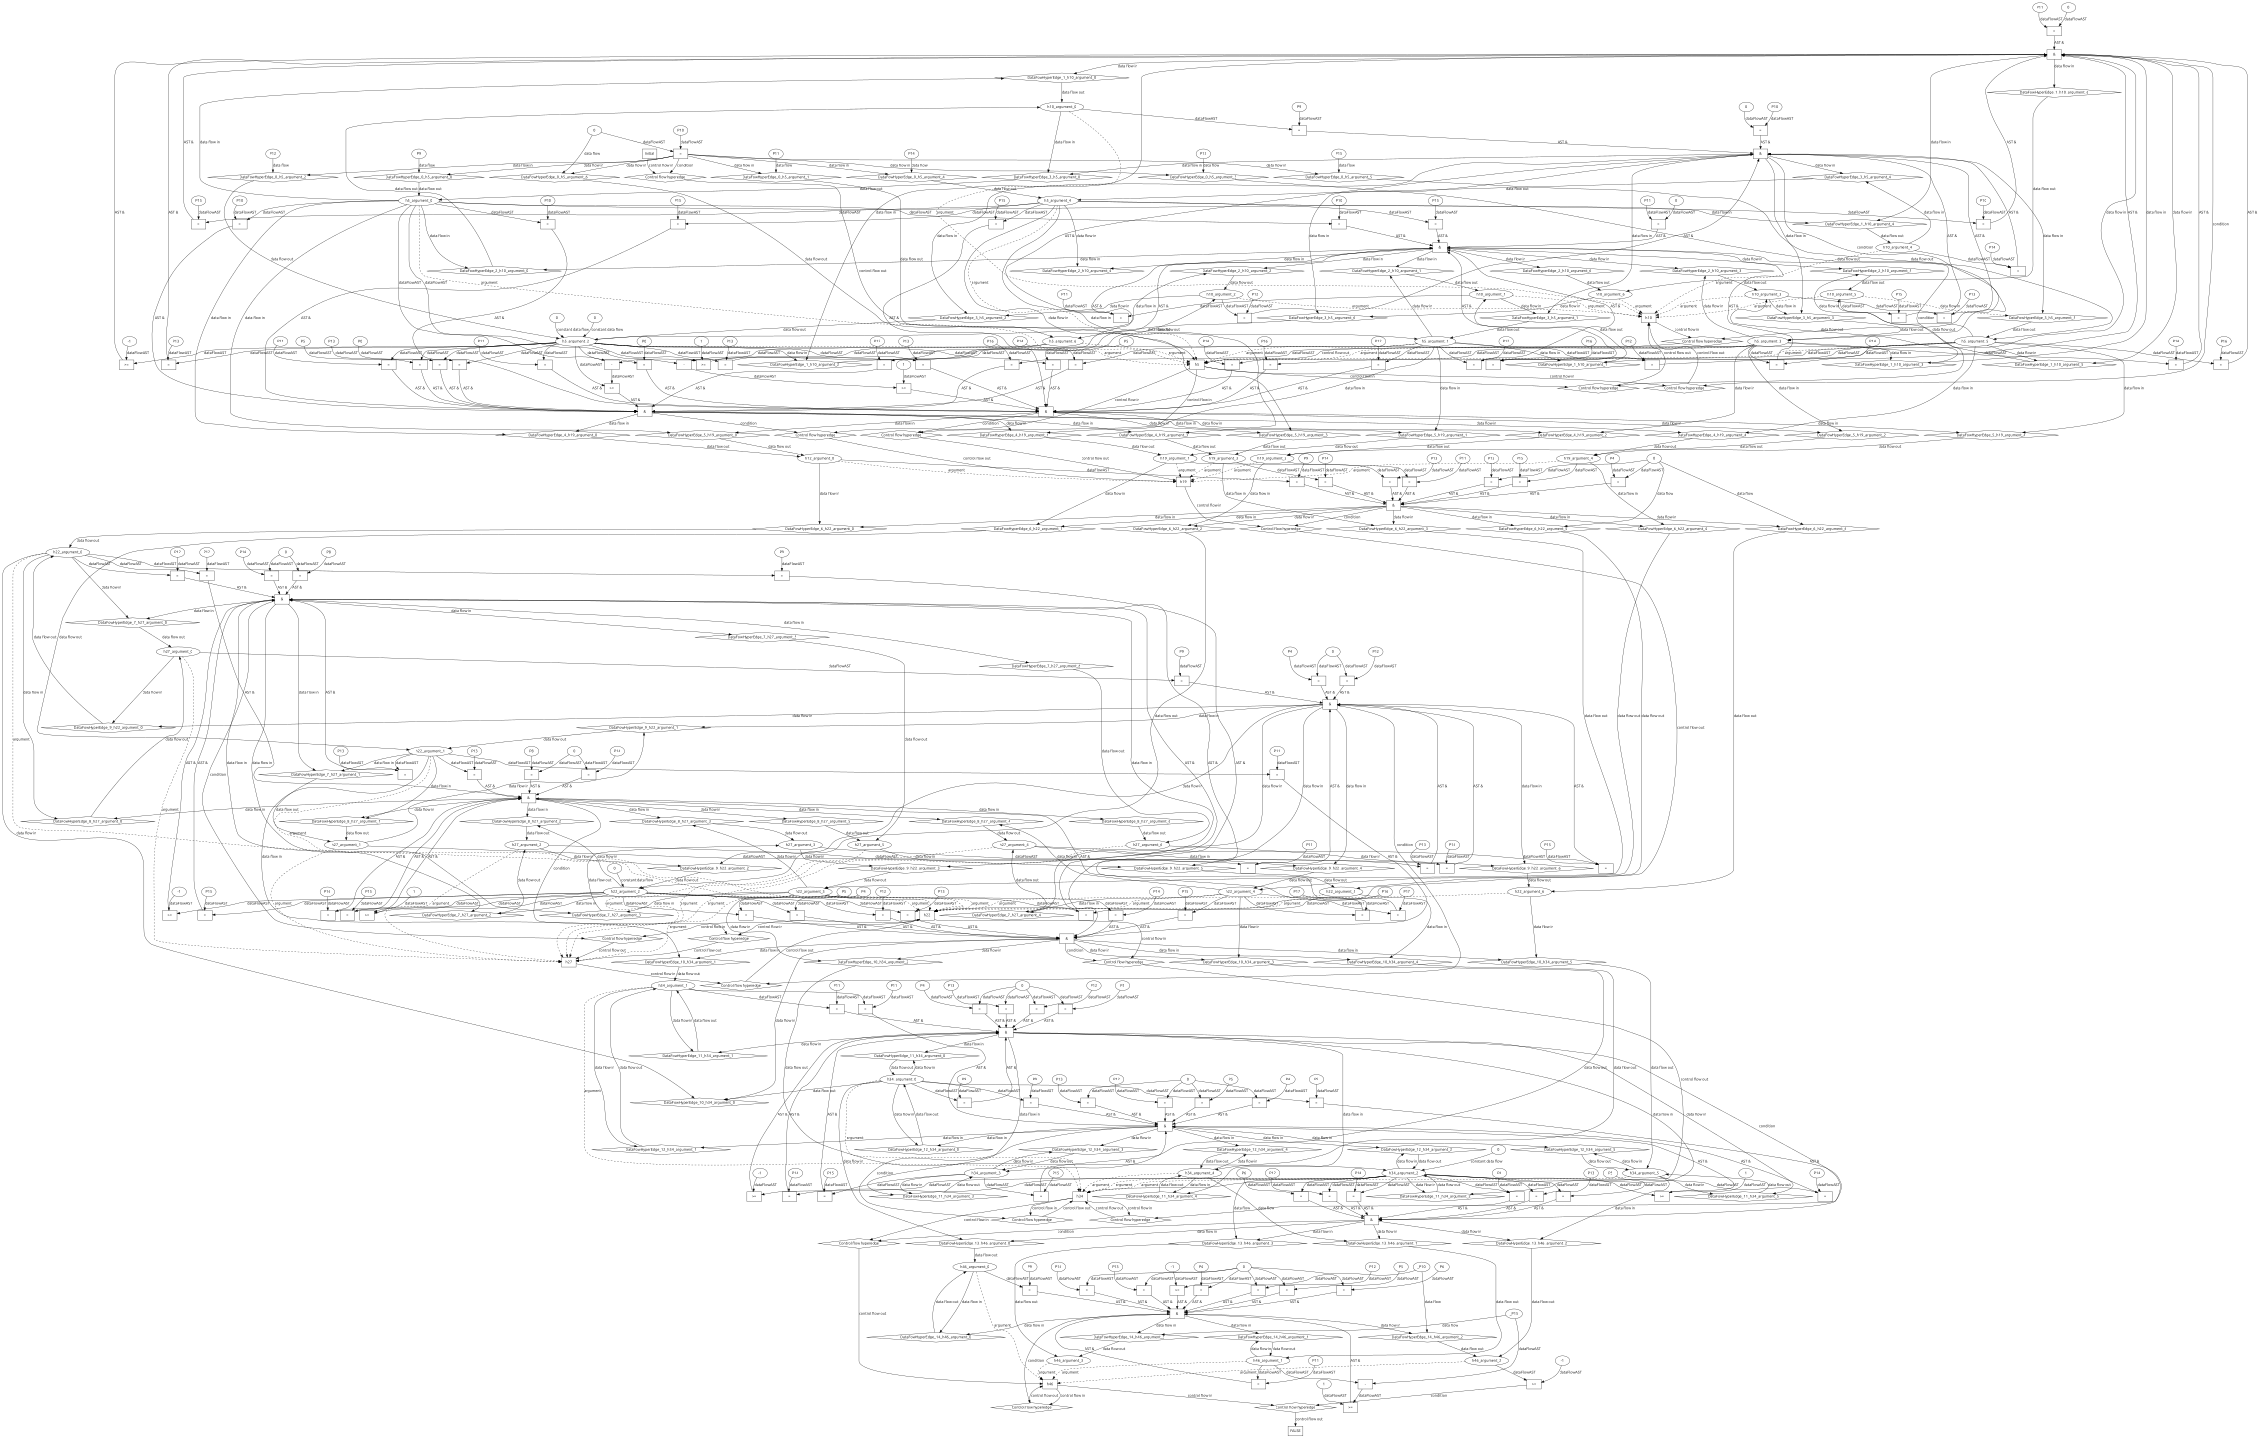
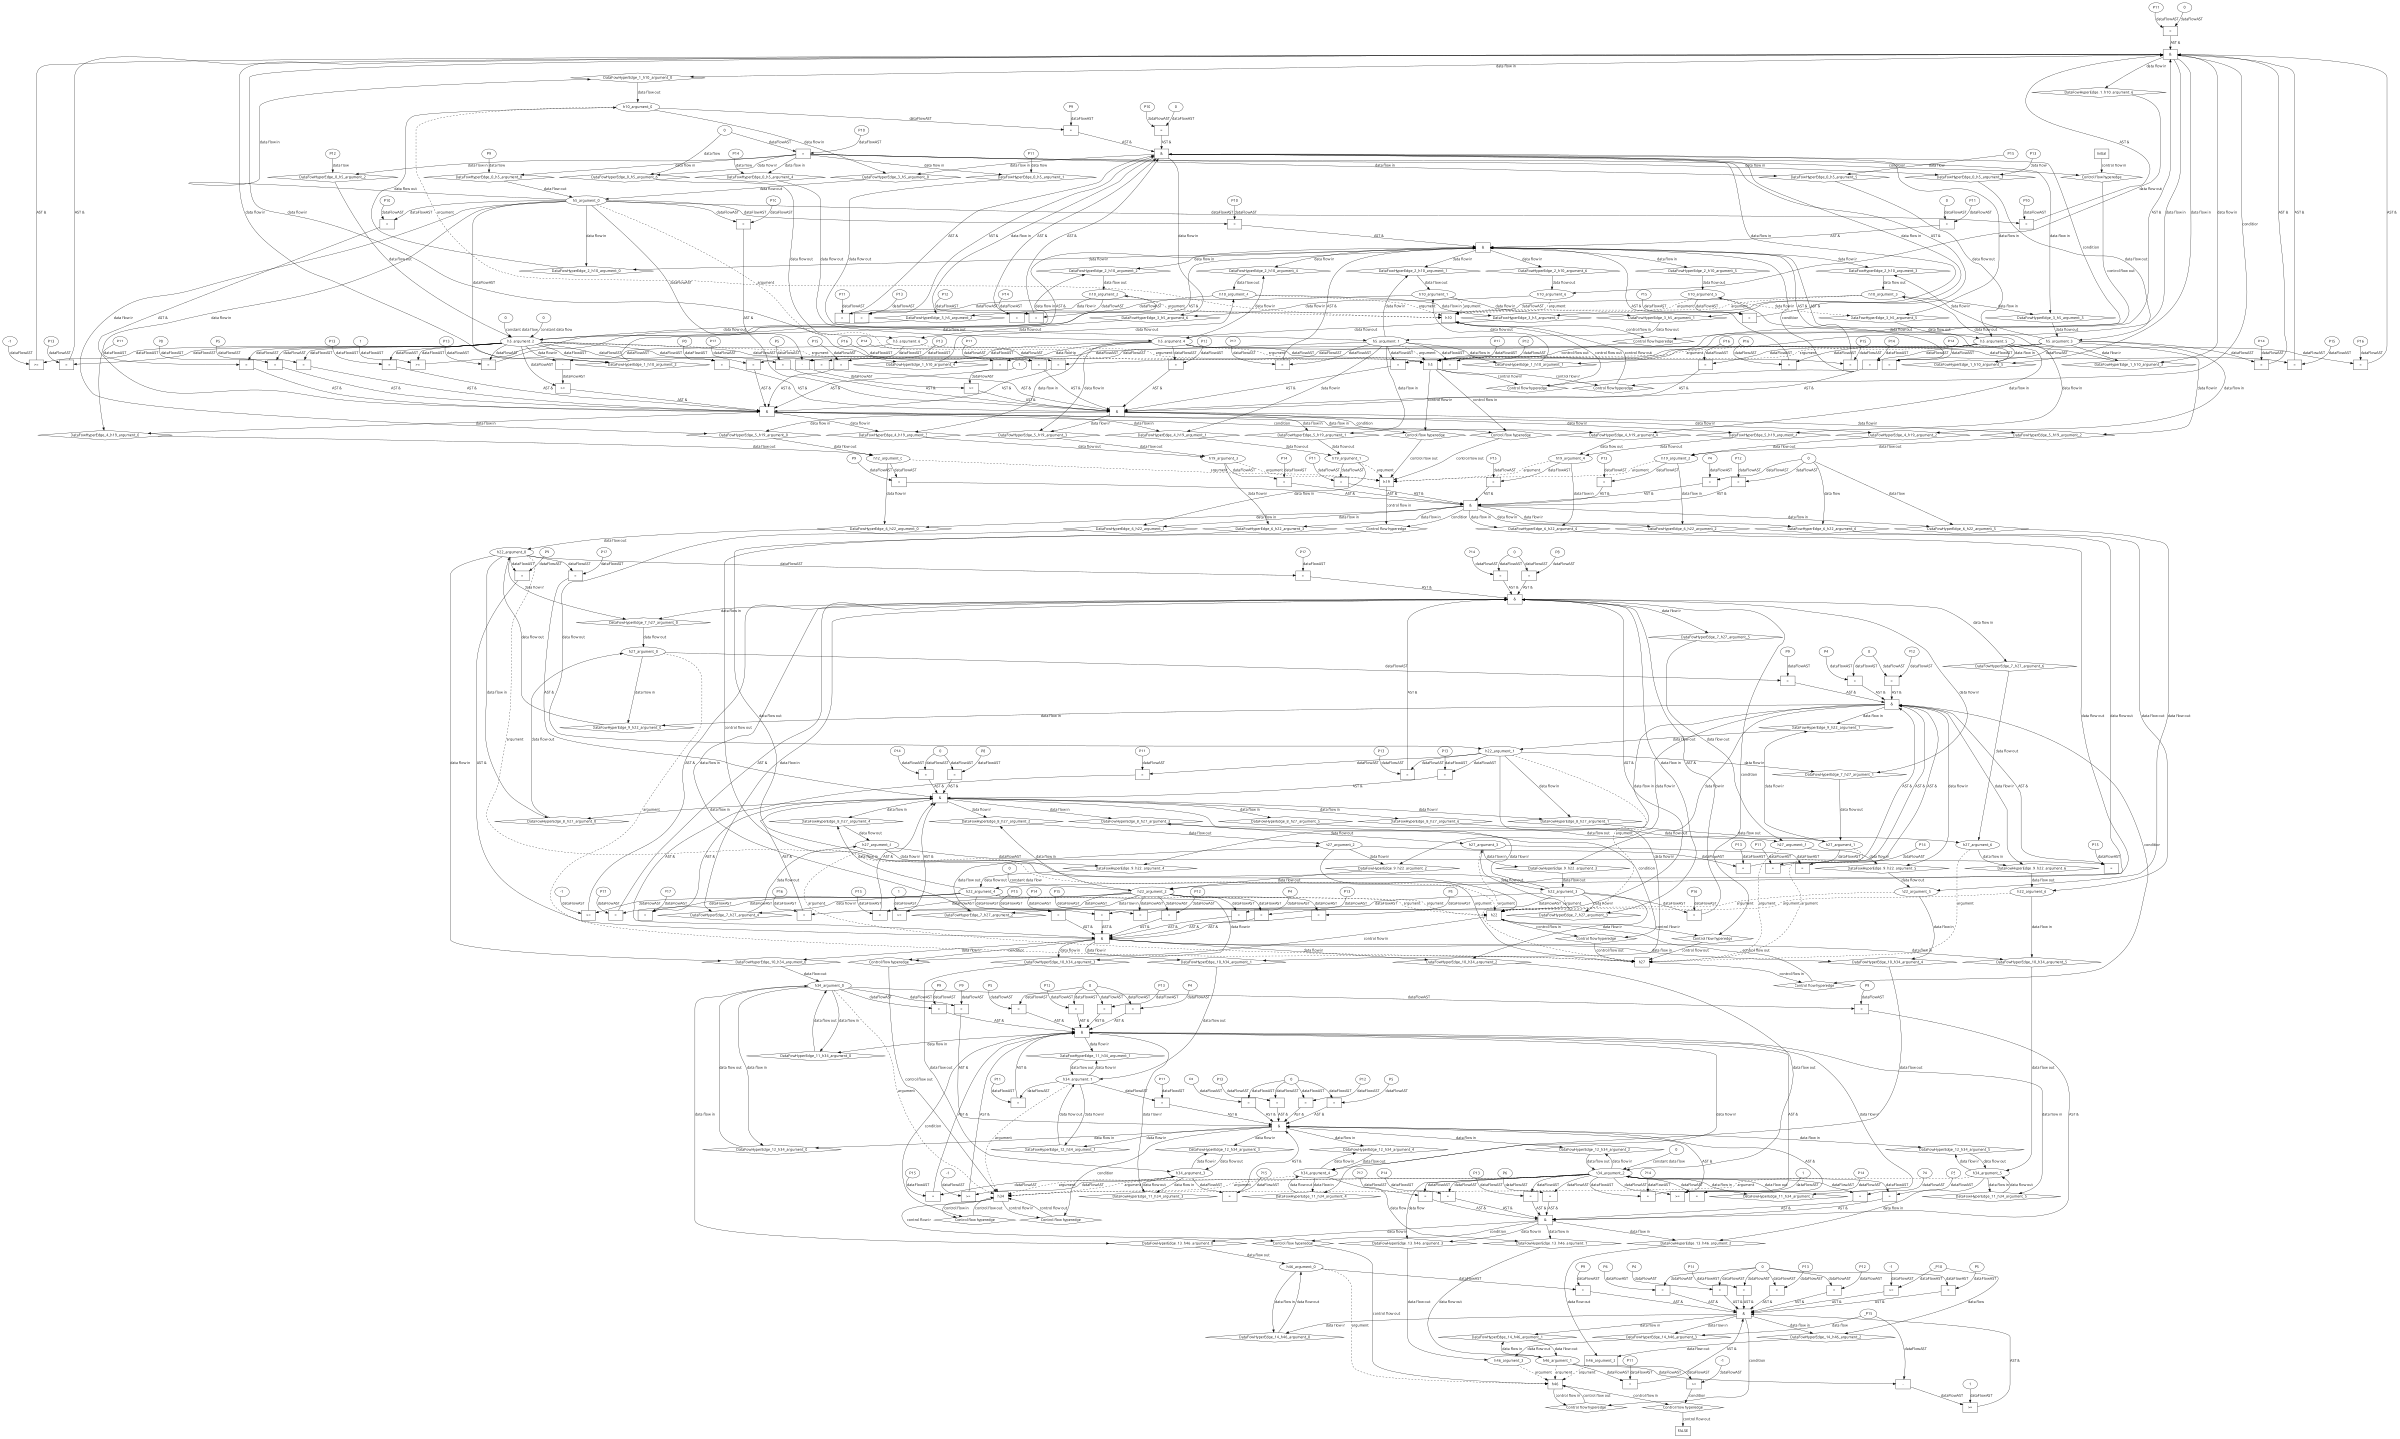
edge "DataFowHyperEdge_2_h10_argument_4" -> "h10_argument_4": added, label "data flow out"
edge "h5_argument_5" -> "DataFowHyperEdge_2_h10_argument_5": removed, label "data flow in"
edge "h22_argument_3" -> "h27": now "h27_argument_3" -> "h27"
edge "h27_argument_2" -> "h27": style dashed -> solid
edge "h34_argument_0" -> "DataFowHyperEdge_10_h34_argument_0": reversed
edge "h34_argument_3" -> "h34": added, label "argument"
node "h46_argument_2": shape ellipse -> box
